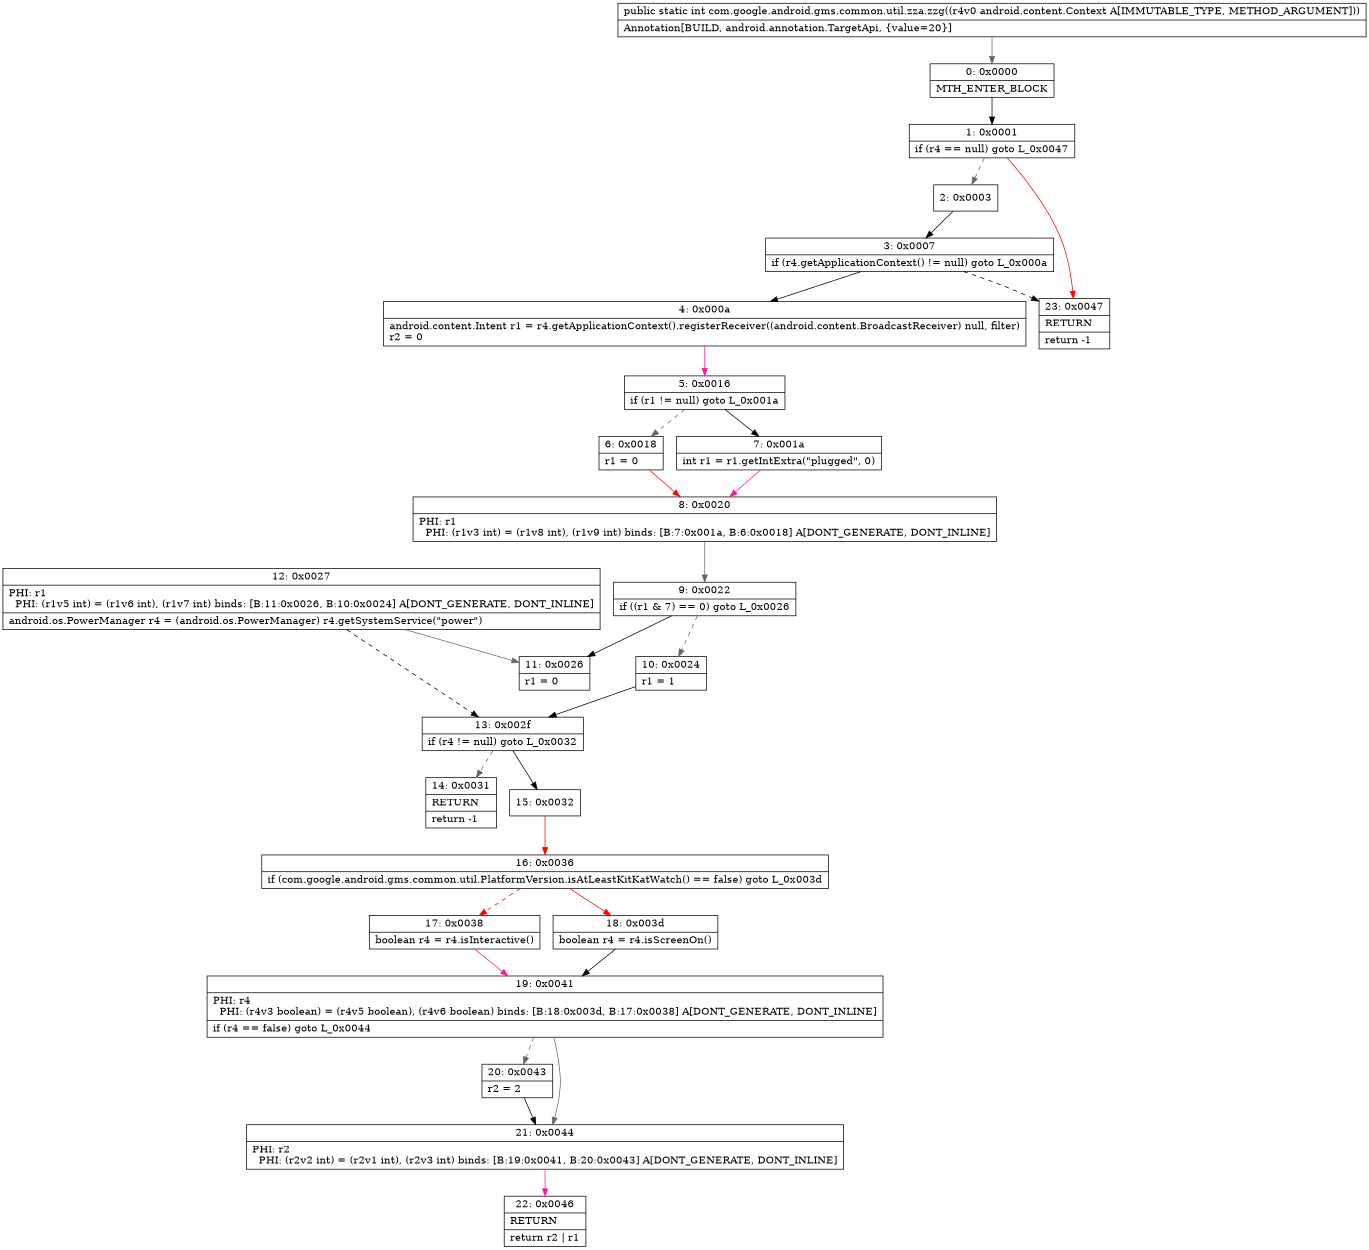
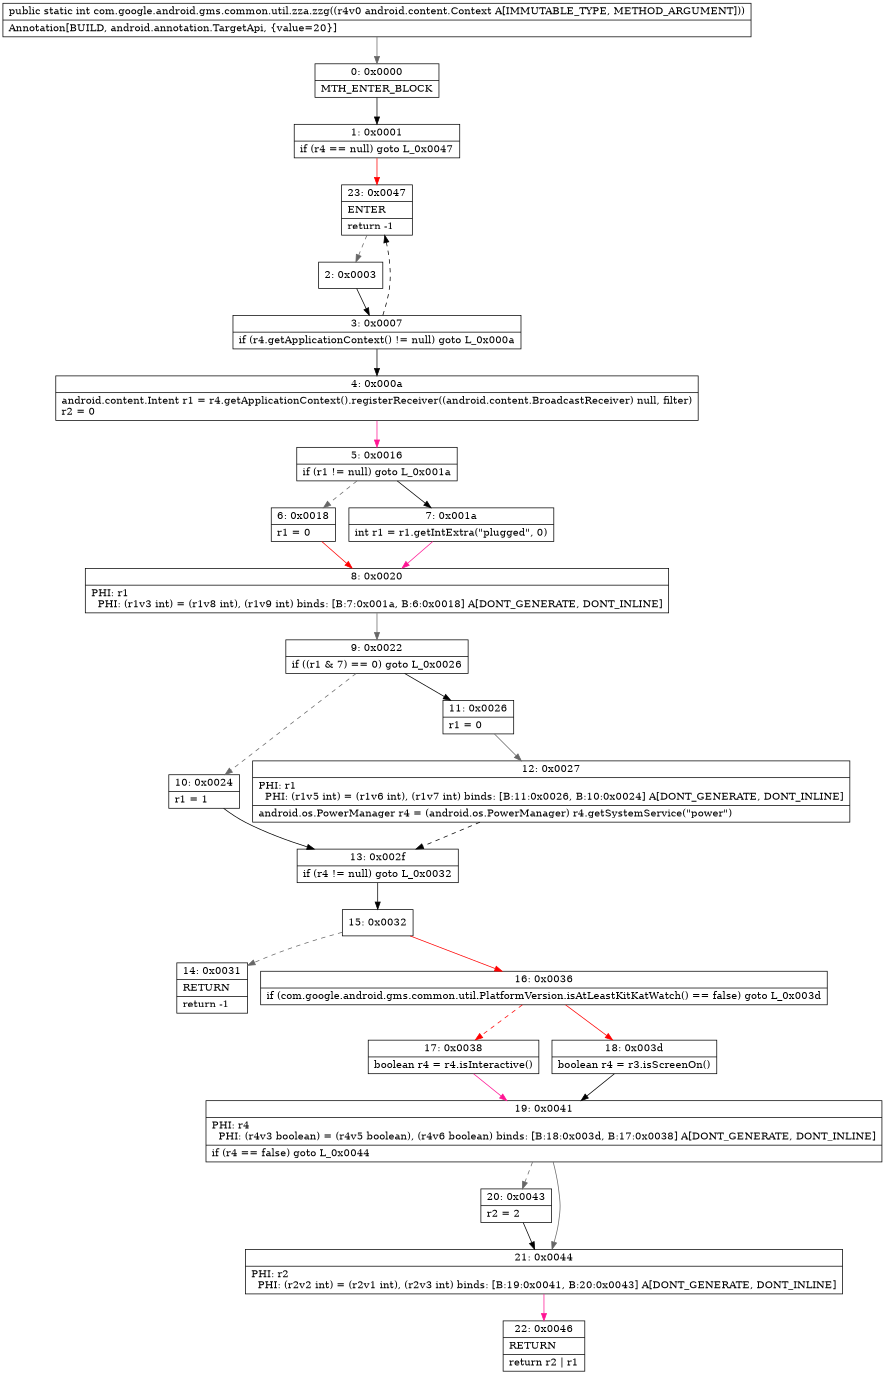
edge "1: 0x0001" -> "2: 0x0003": now "23: 0x0047" -> "2: 0x0003"
node "23: 0x0047": text "RETURN" -> "ENTER"
edge "12: 0x0027" -> "11: 0x0026": reversed
edge "13: 0x002f" -> "14: 0x0031": now "15: 0x0032" -> "14: 0x0031"
node "18: 0x003d": text "boolean r4 = r4.isScreenOn()" -> "boolean r4 = r3.isScreenOn()"
